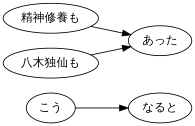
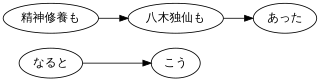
edge "精神修養も" -> "あった": now "精神修養も" -> "八木独仙も"
edge "こう" -> "なると": reversed
